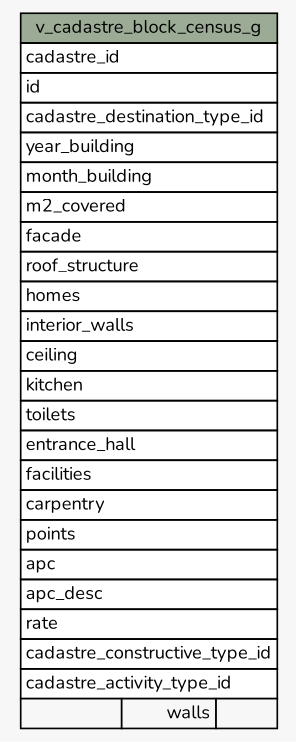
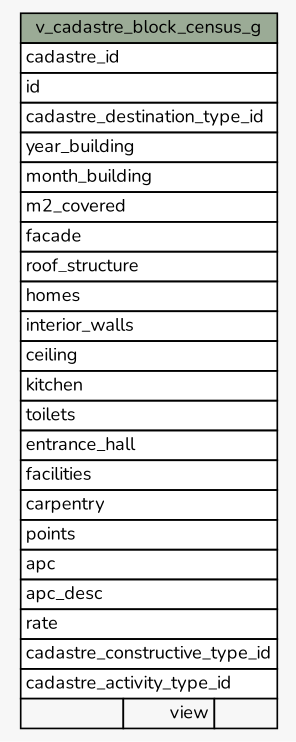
node "v_cadastre_block_census_g": text "walls" -> "view"
